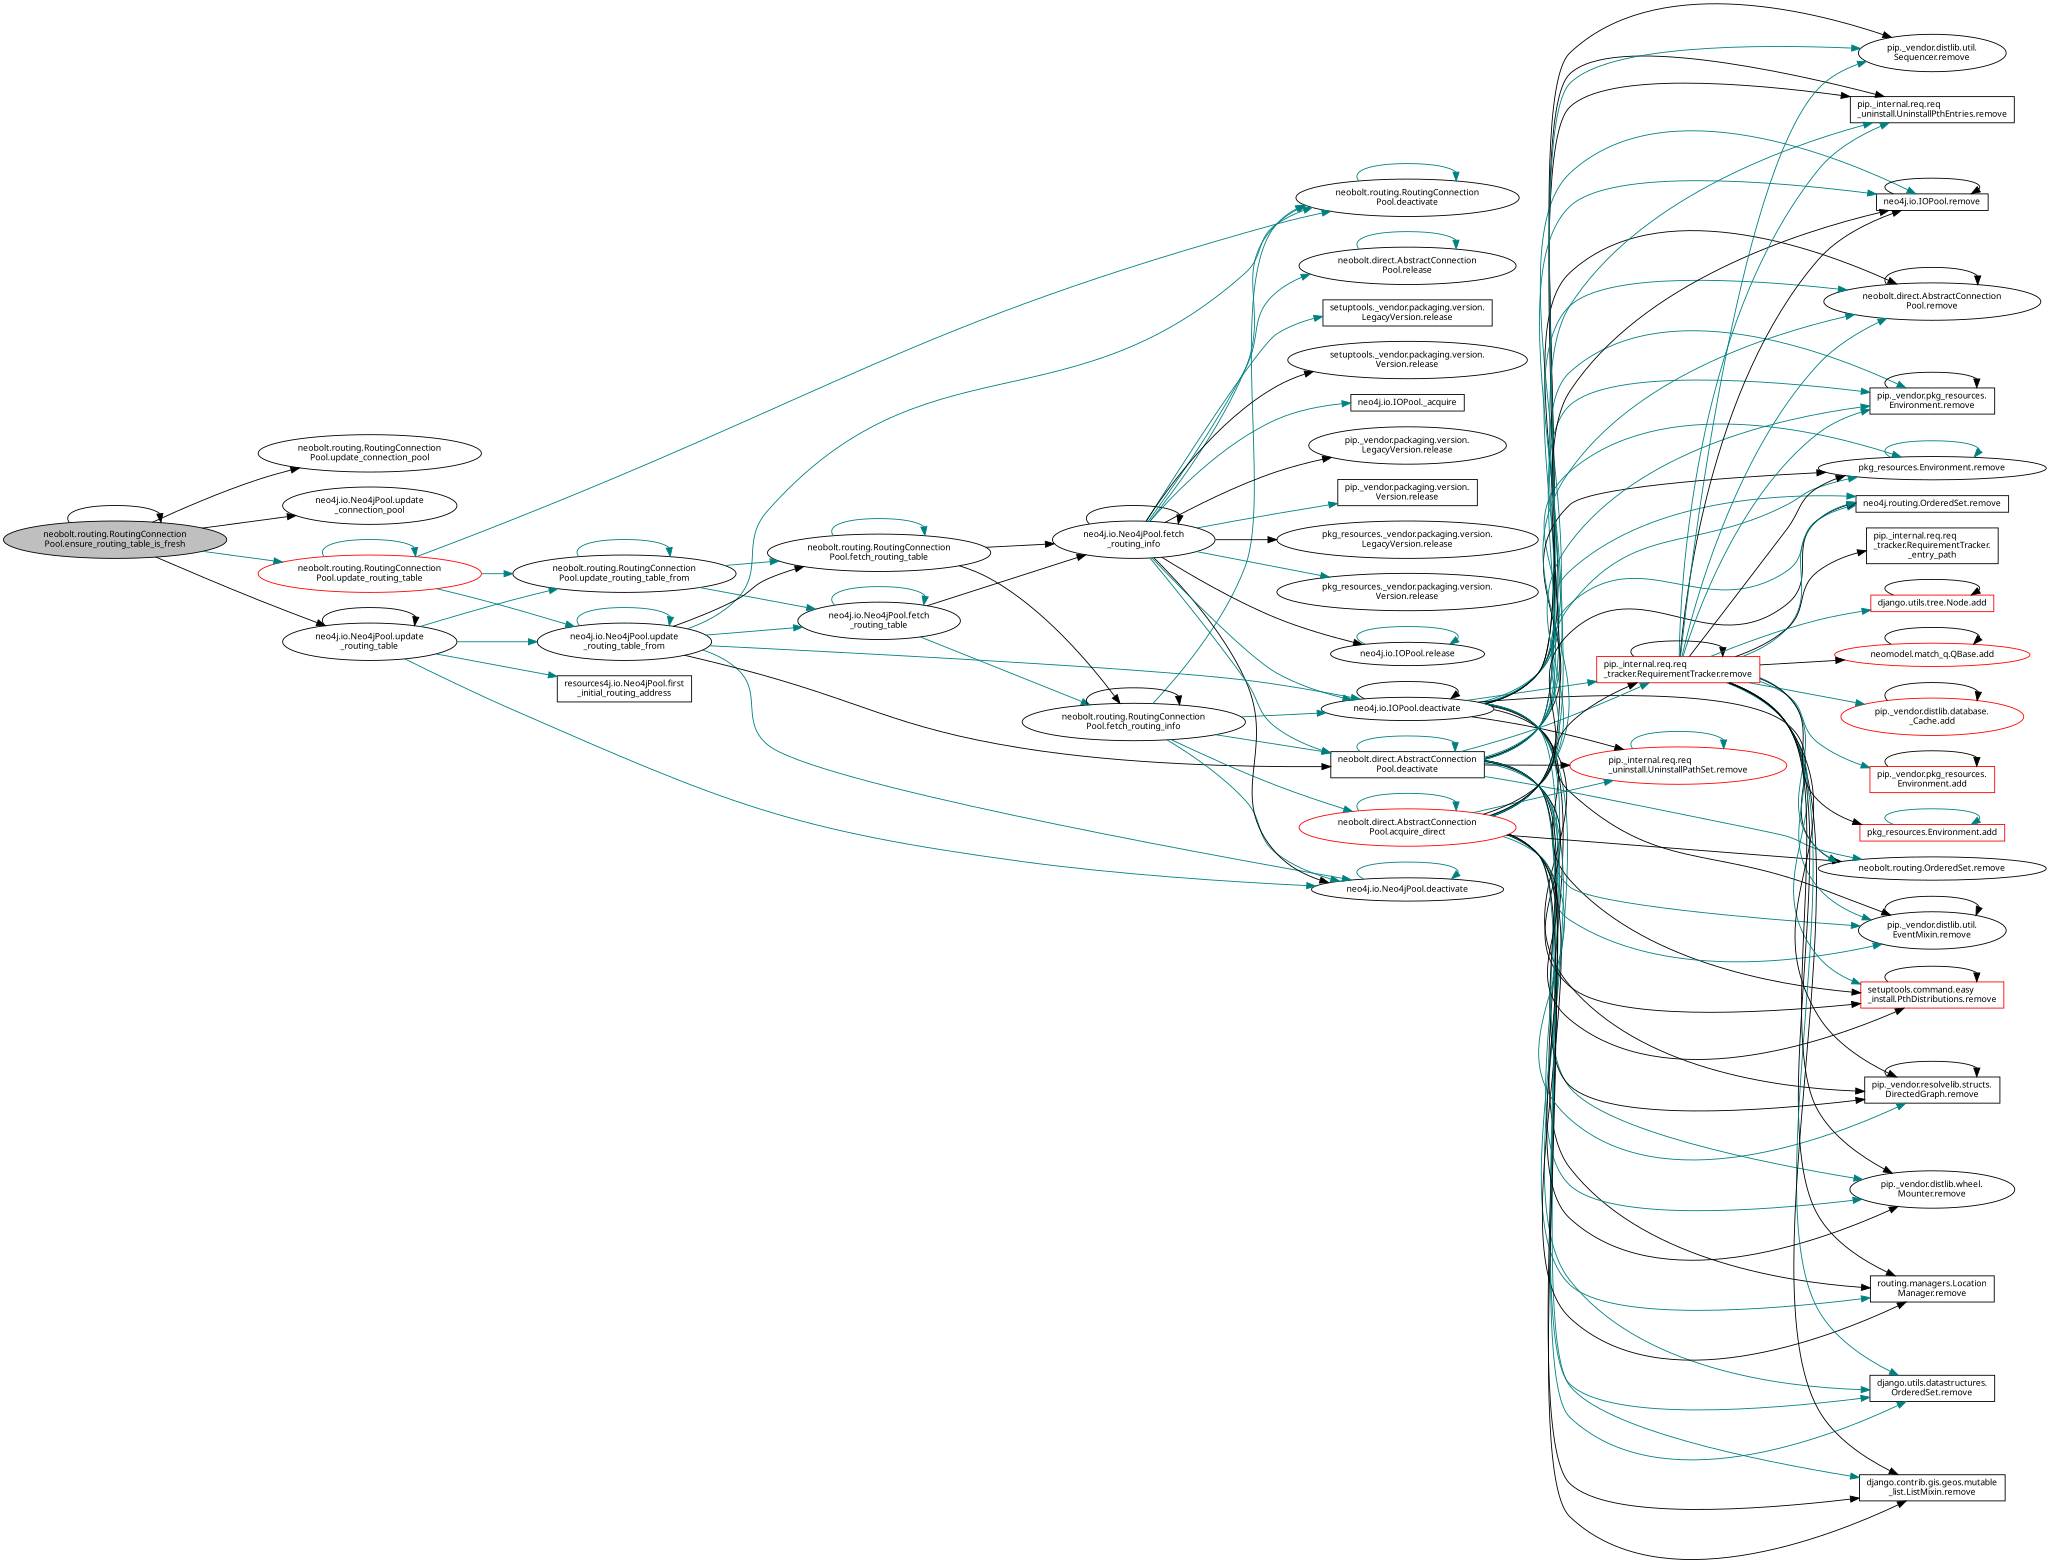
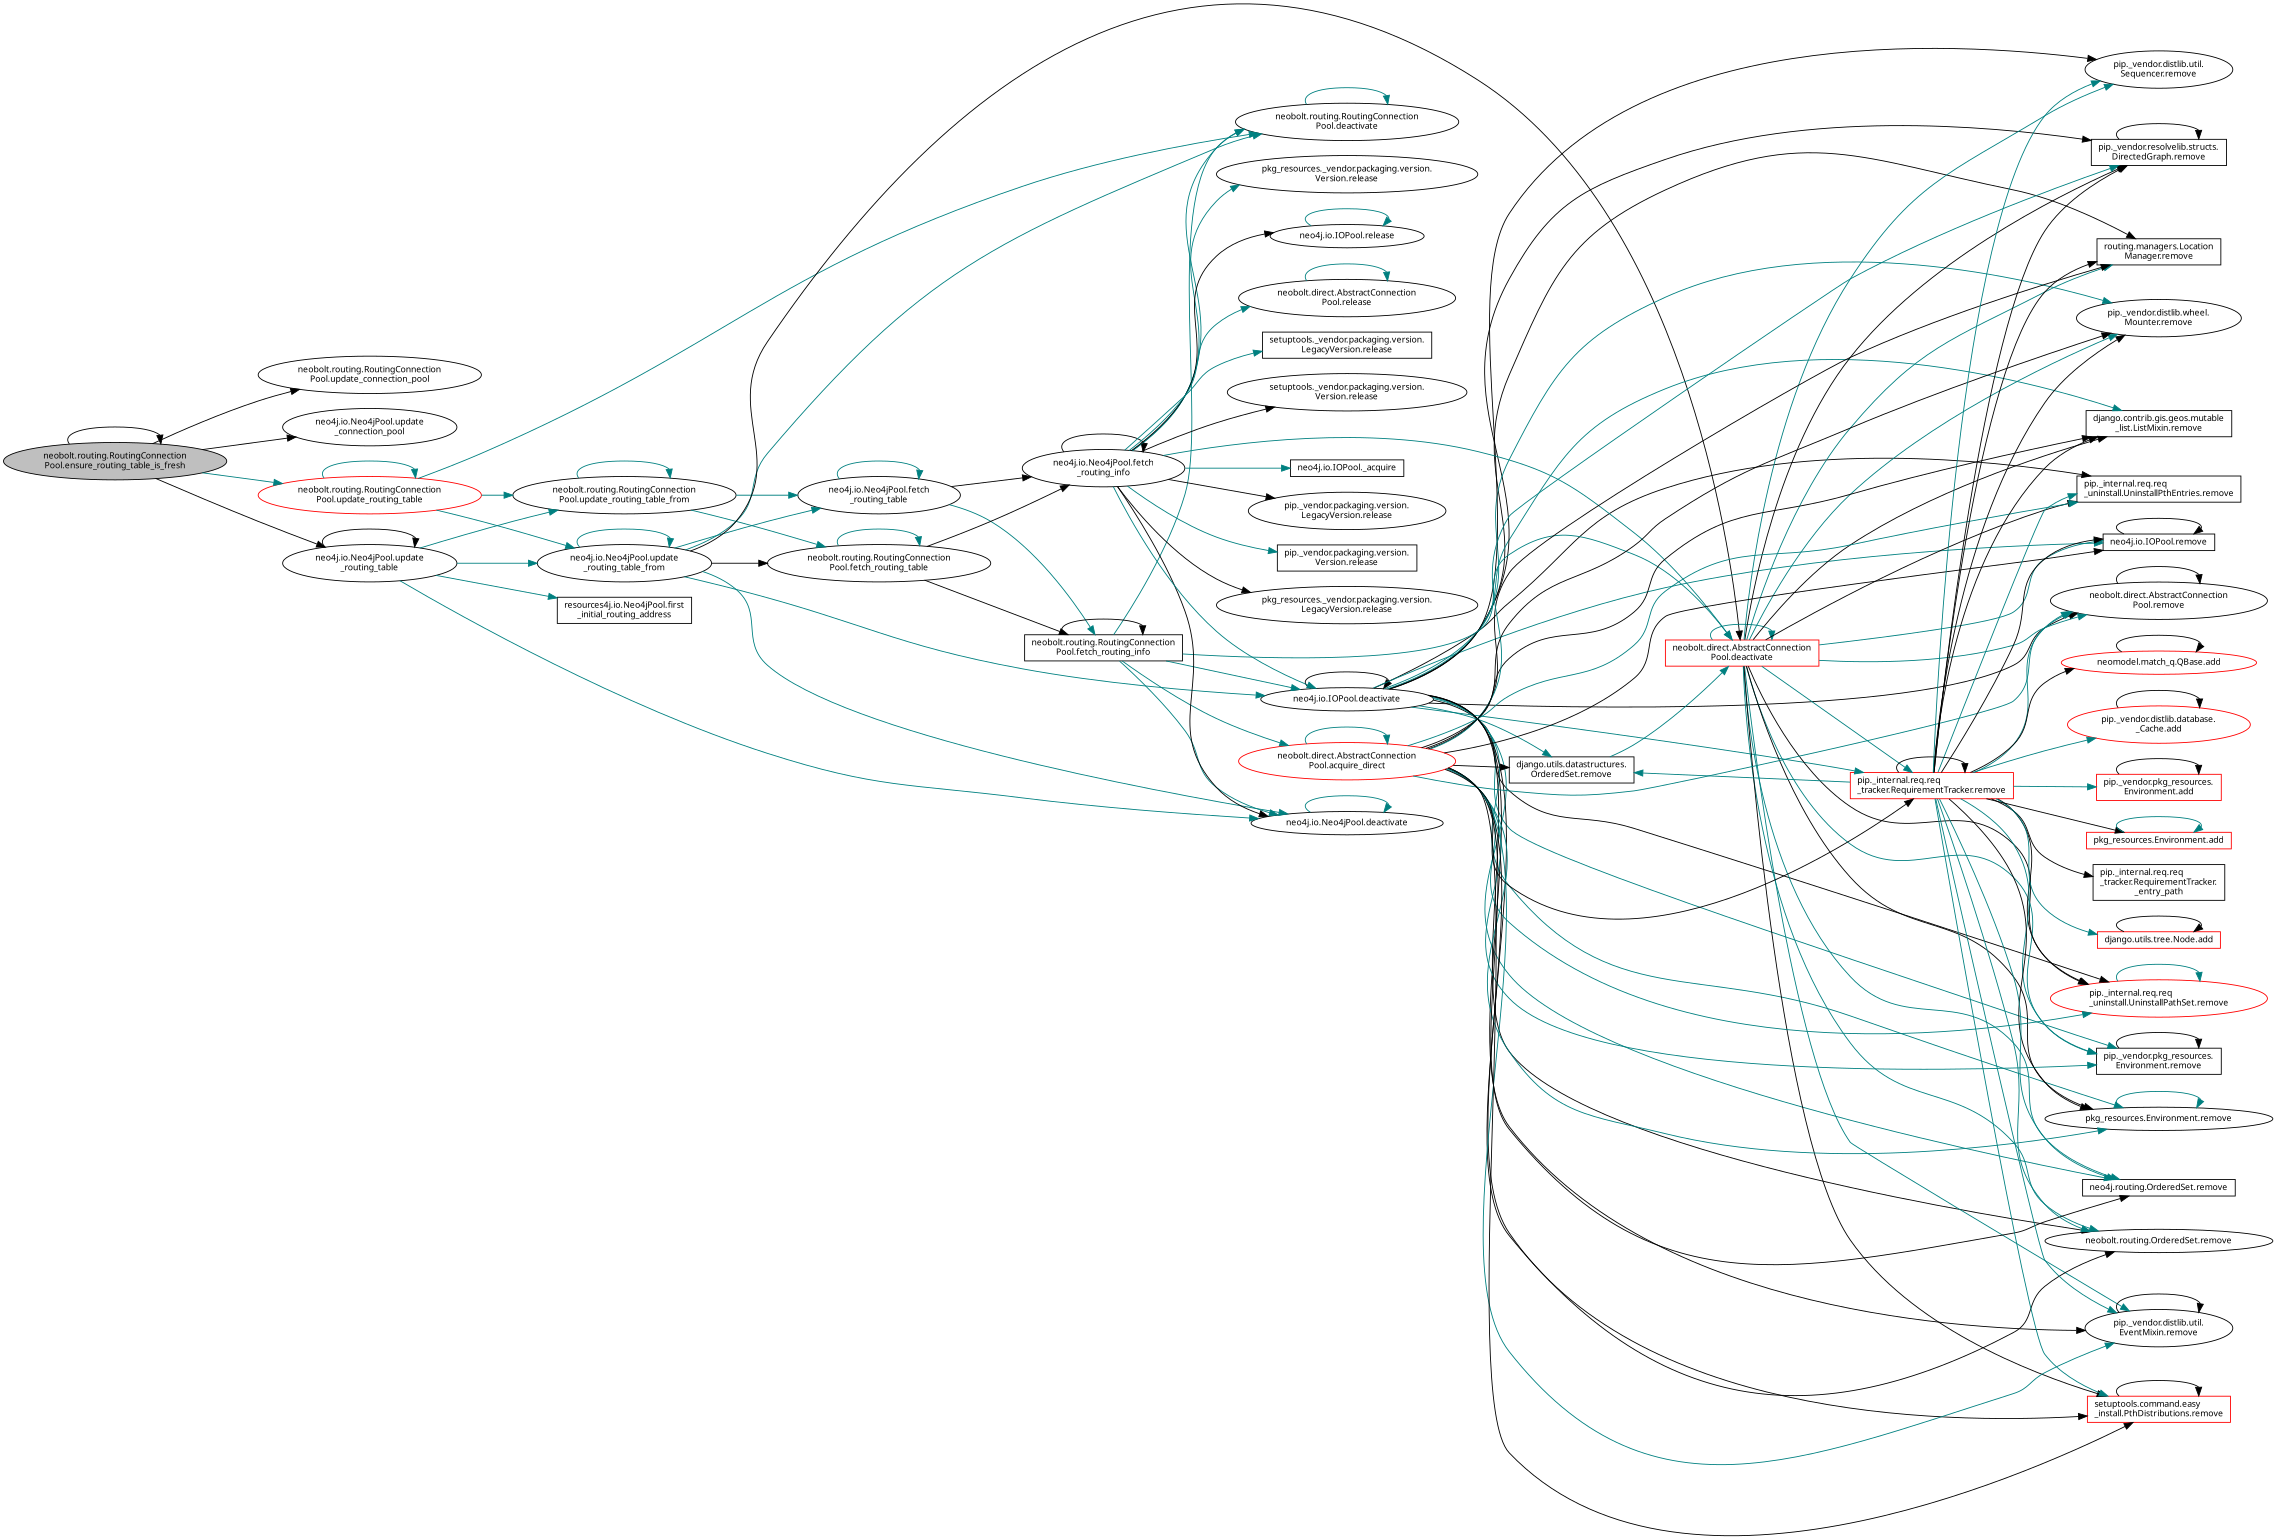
node "neobolt.routing.RoutingConnection Pool.fetch_routing_info": shape ellipse -> box
node "neobolt.direct.AbstractConnection Pool.deactivate": color black -> red
edge "pip._internal.req.req _tracker.RequirementTracker.remove" -> "pip._internal.req.req _uninstall.UninstallPathSet.remove": added
edge "neobolt.direct.AbstractConnection Pool.acquire_direct" -> "django.utils.datastructures. OrderedSet.remove": color teal -> black
edge "neobolt.direct.AbstractConnection Pool.deactivate" -> "django.utils.datastructures. OrderedSet.remove": reversed
